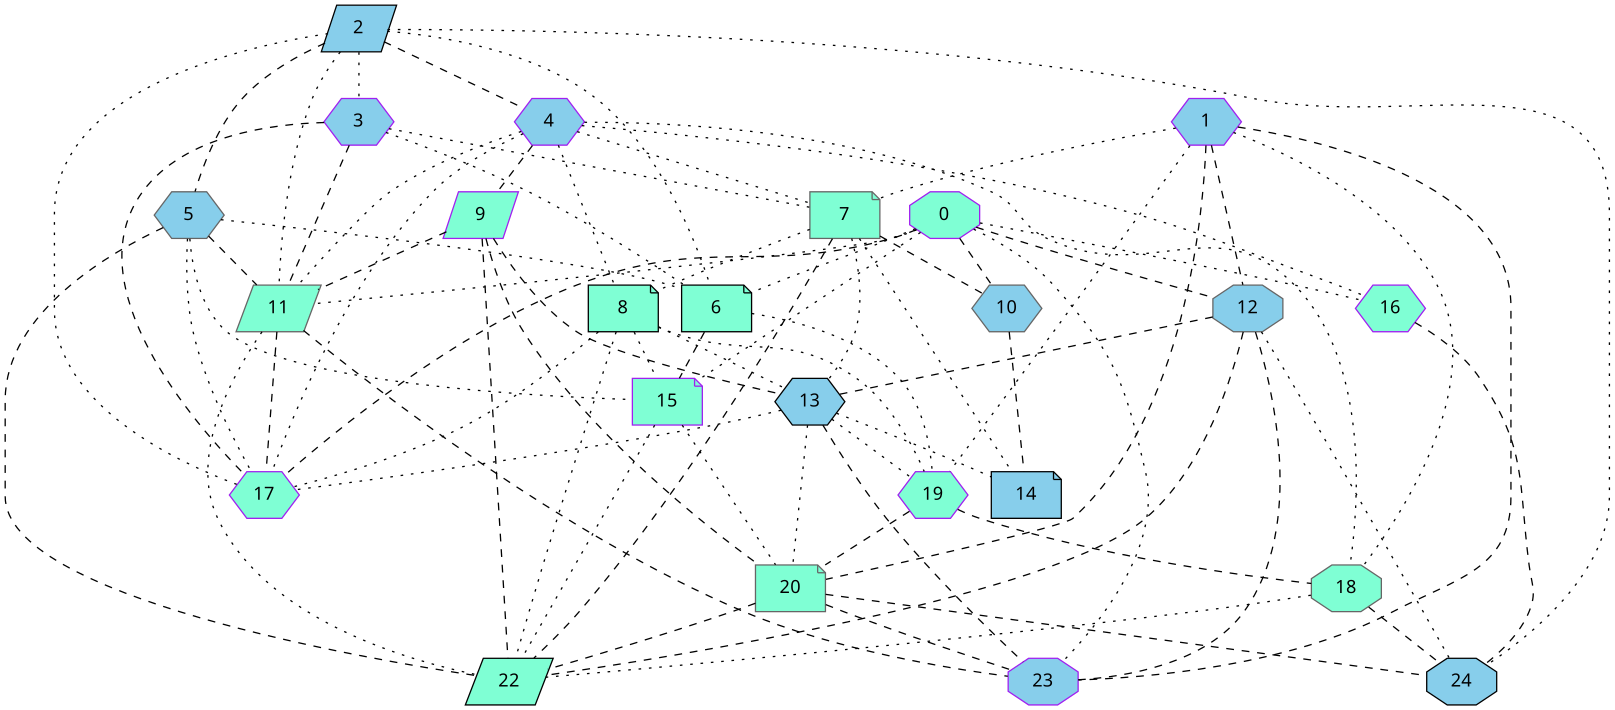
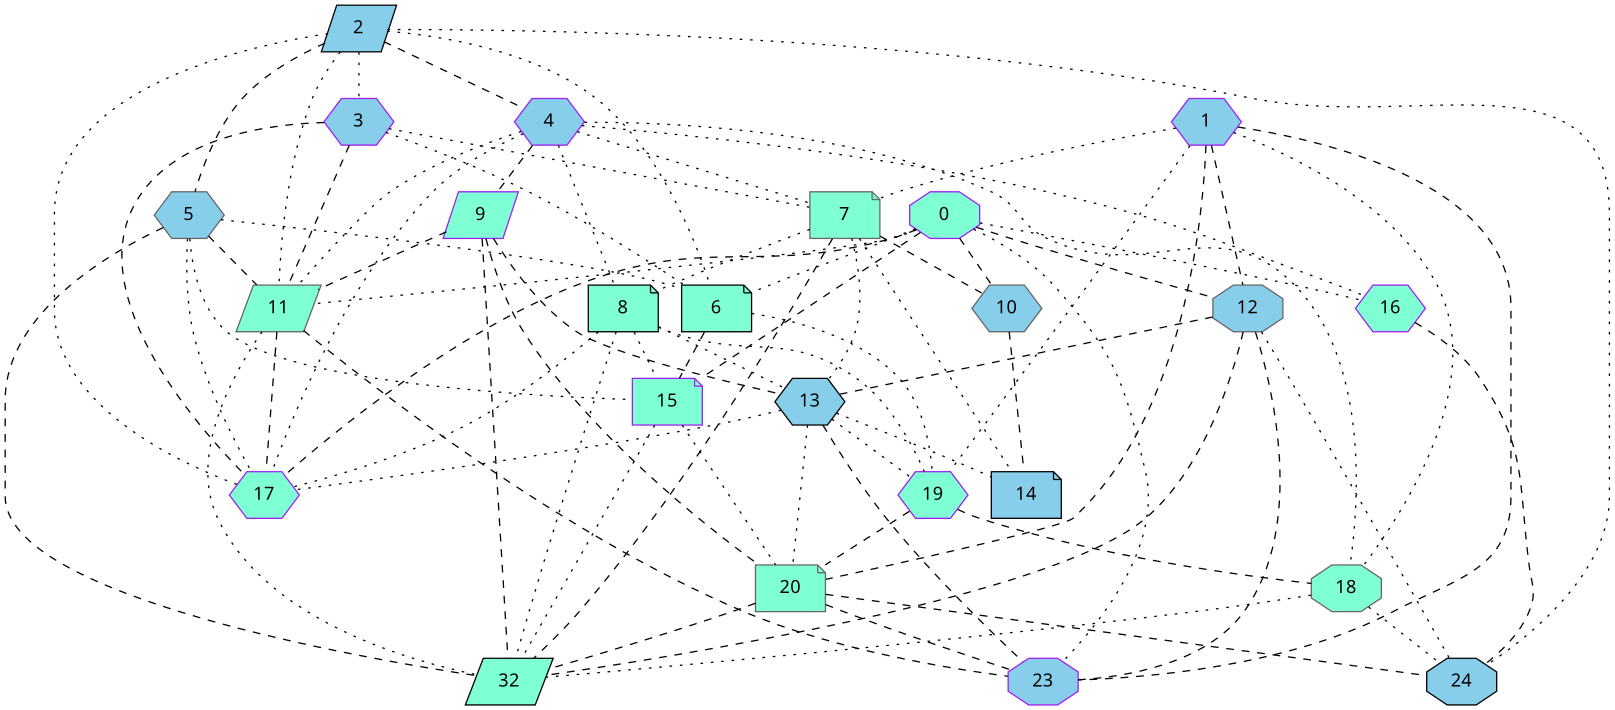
edge "0" -- "15": style dotted -> dashed
edge "18" -- "24": style dashed -> dotted
node "22": label "22" -> "32"
